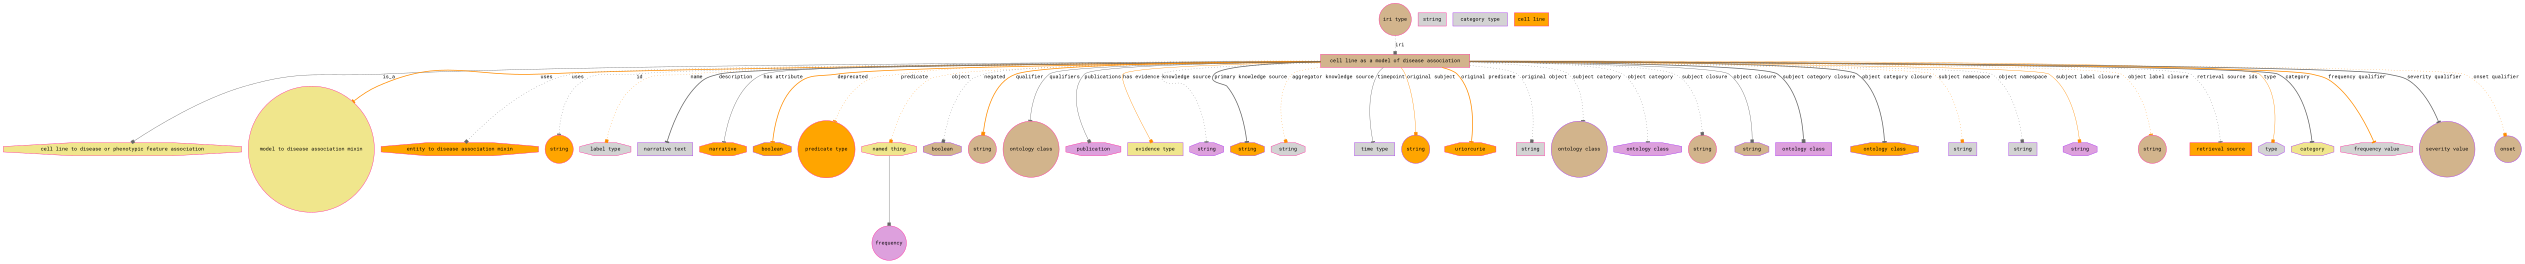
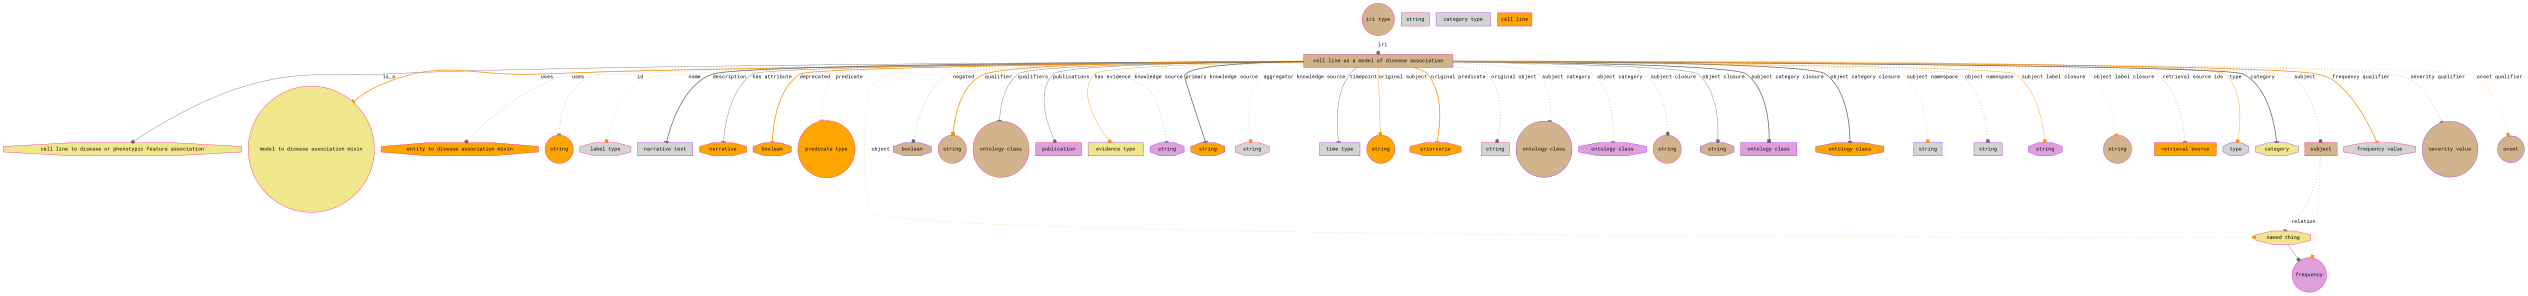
edge "cell line as a model of disease association" -> "severity value": style bold -> dotted
node "publication": shape octagon -> box
node "subject": added
